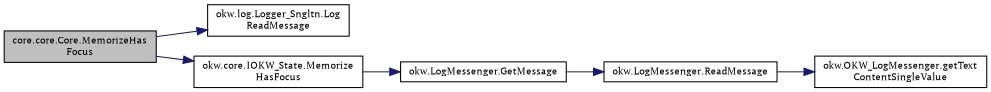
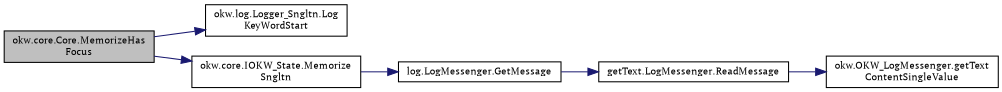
node "okw.log.Logger_Sngltn.Log ReadMessage": label "okw.log.Logger_Sngltn.Log ReadMessage" -> "okw.log.Logger_Sngltn.Log KeyWordStart"
node "core.core.Core.MemorizeHas Focus": label "core.core.Core.MemorizeHas Focus" -> "okw.core.Core.MemorizeHas Focus"
node "okw.core.IOKW_State.Memorize HasFocus": label "okw.core.IOKW_State.Memorize HasFocus" -> "okw.core.IOKW_State.Memorize Sngltn"
node "okw.LogMessenger.GetMessage": label "okw.LogMessenger.GetMessage" -> "log.LogMessenger.GetMessage"
node "okw.LogMessenger.ReadMessage": label "okw.LogMessenger.ReadMessage" -> "getText.LogMessenger.ReadMessage"
